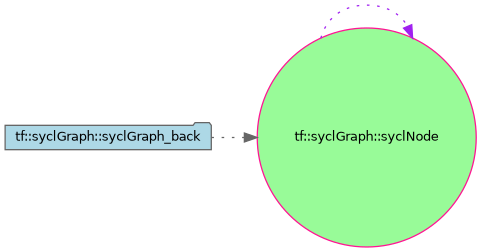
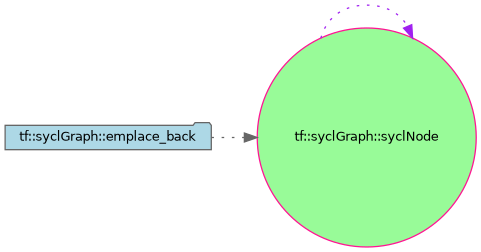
node "tf::syclGraph::syclGraph_back": label "tf::syclGraph::syclGraph_back" -> "tf::syclGraph::emplace_back"
